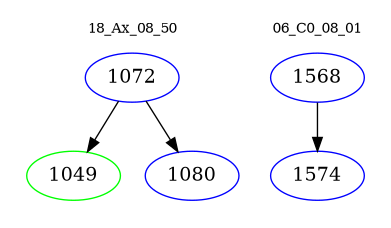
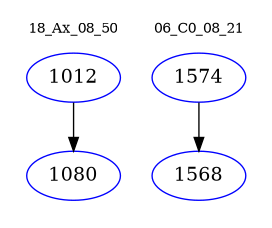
cluster "06_C0_08_01": label "06_C0_08_01" -> "06_C0_08_21"
node "1072": label "1072" -> "1012"
edge "1568" -> "1574": reversed
node "1049": removed
